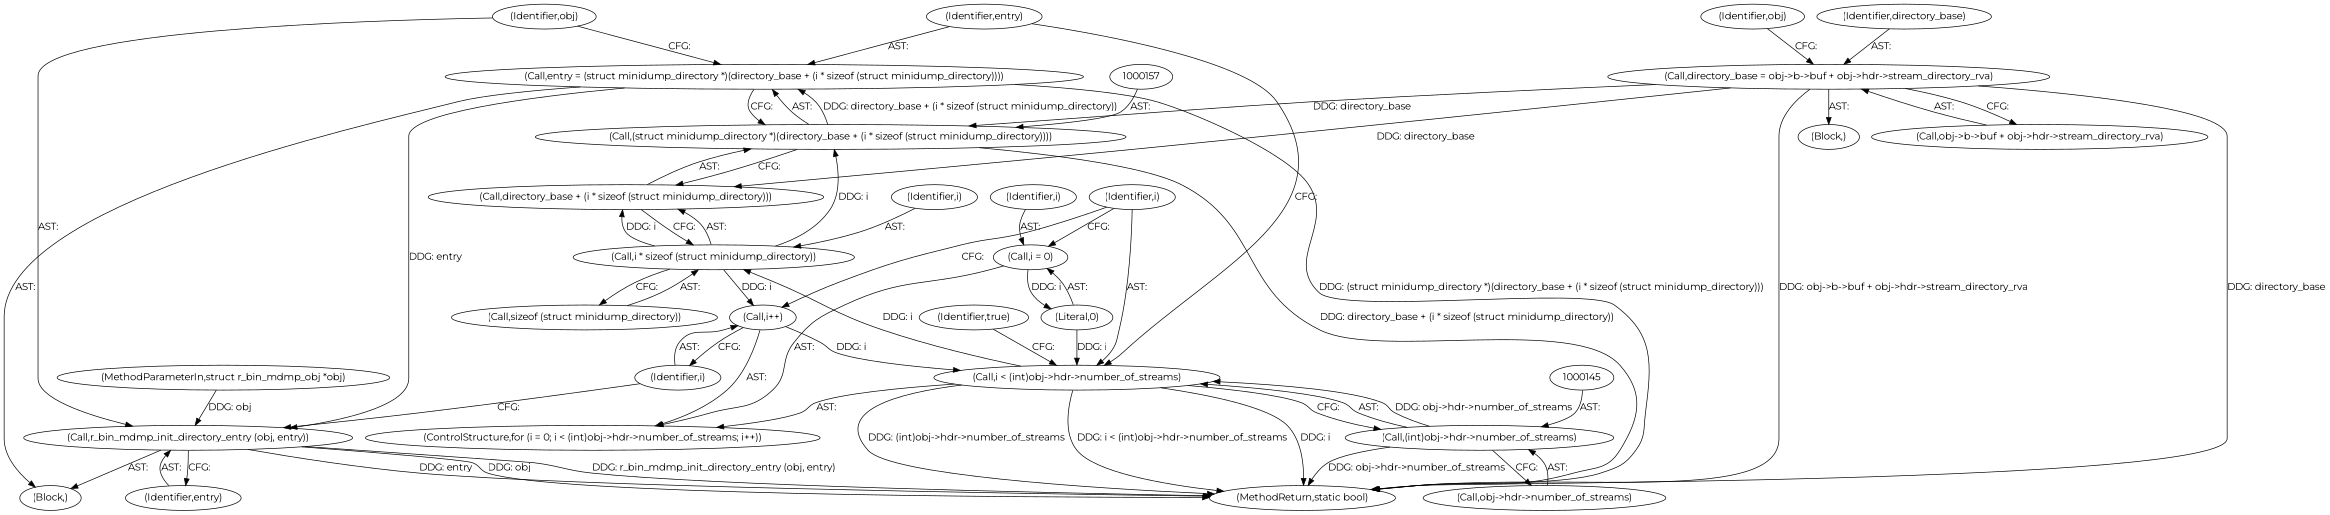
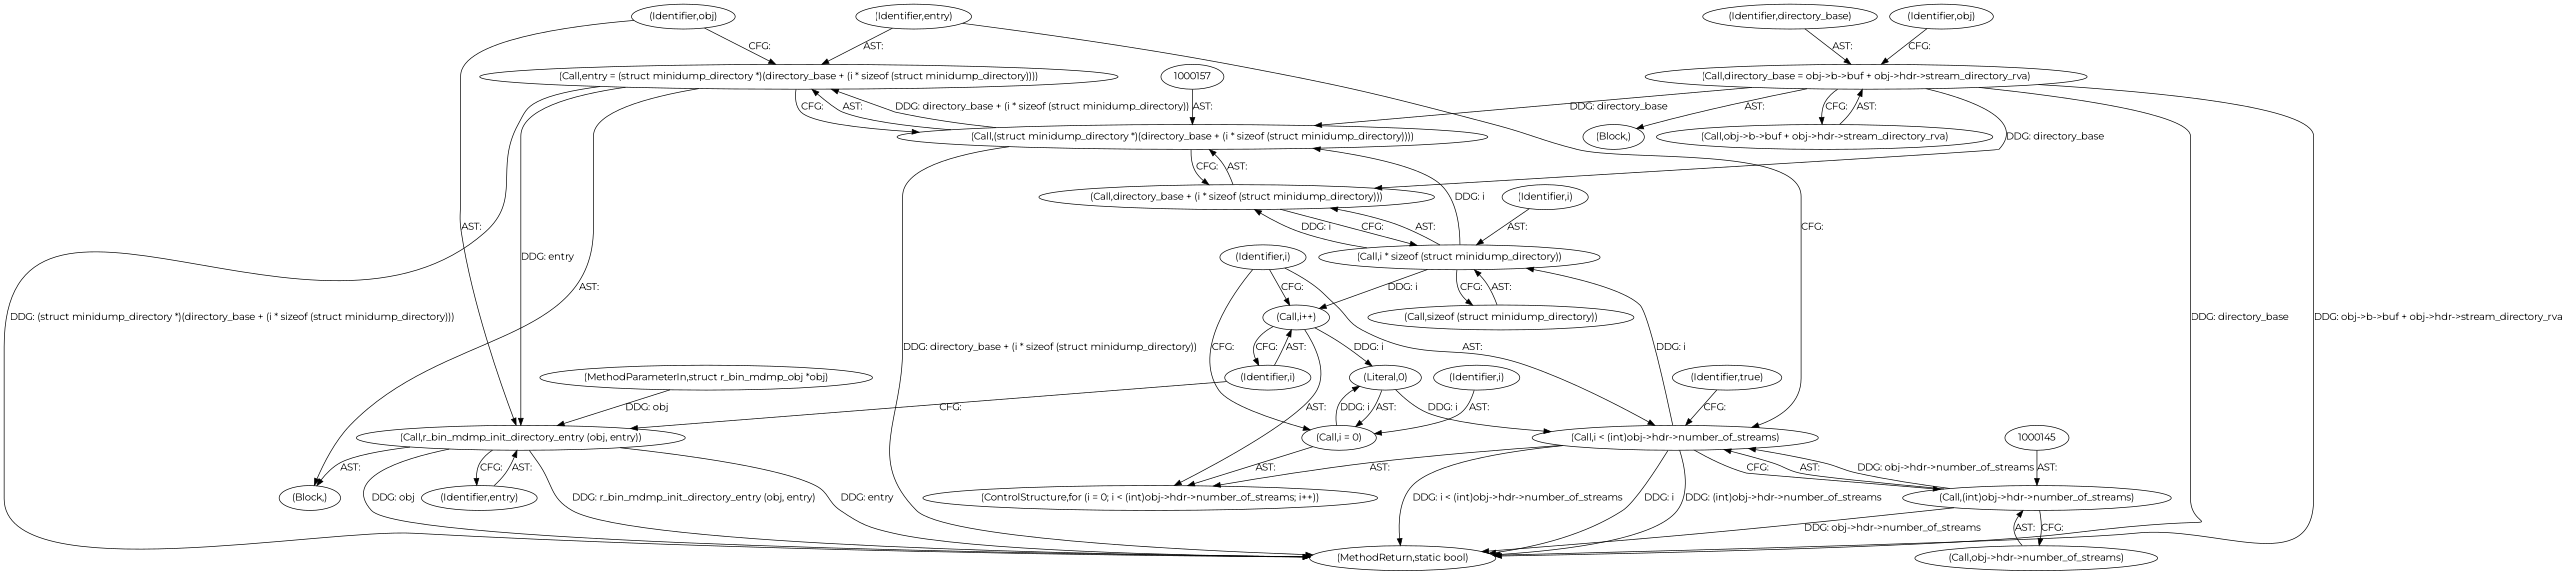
edge "(Call,i++)" -> "(Call,i < (int)obj->hdr->number_of_streams)": now "(Call,i++)" -> "(Literal,0)"
